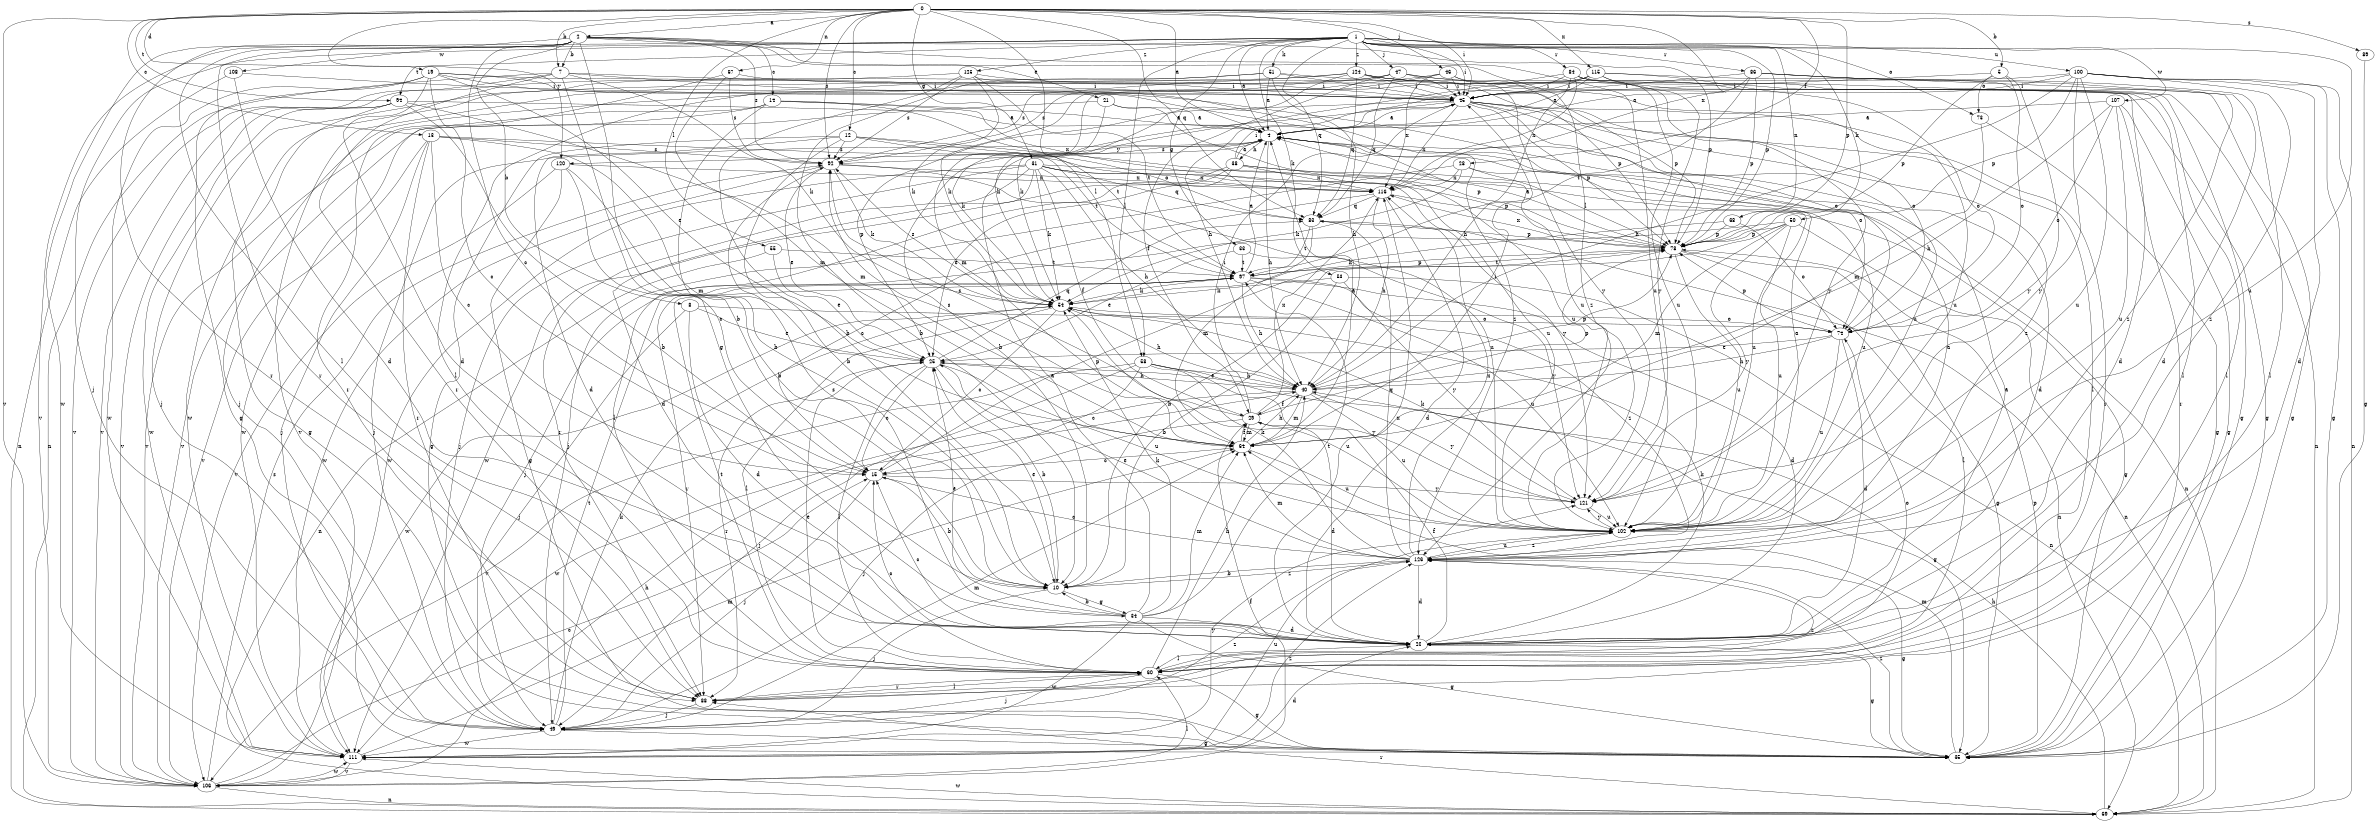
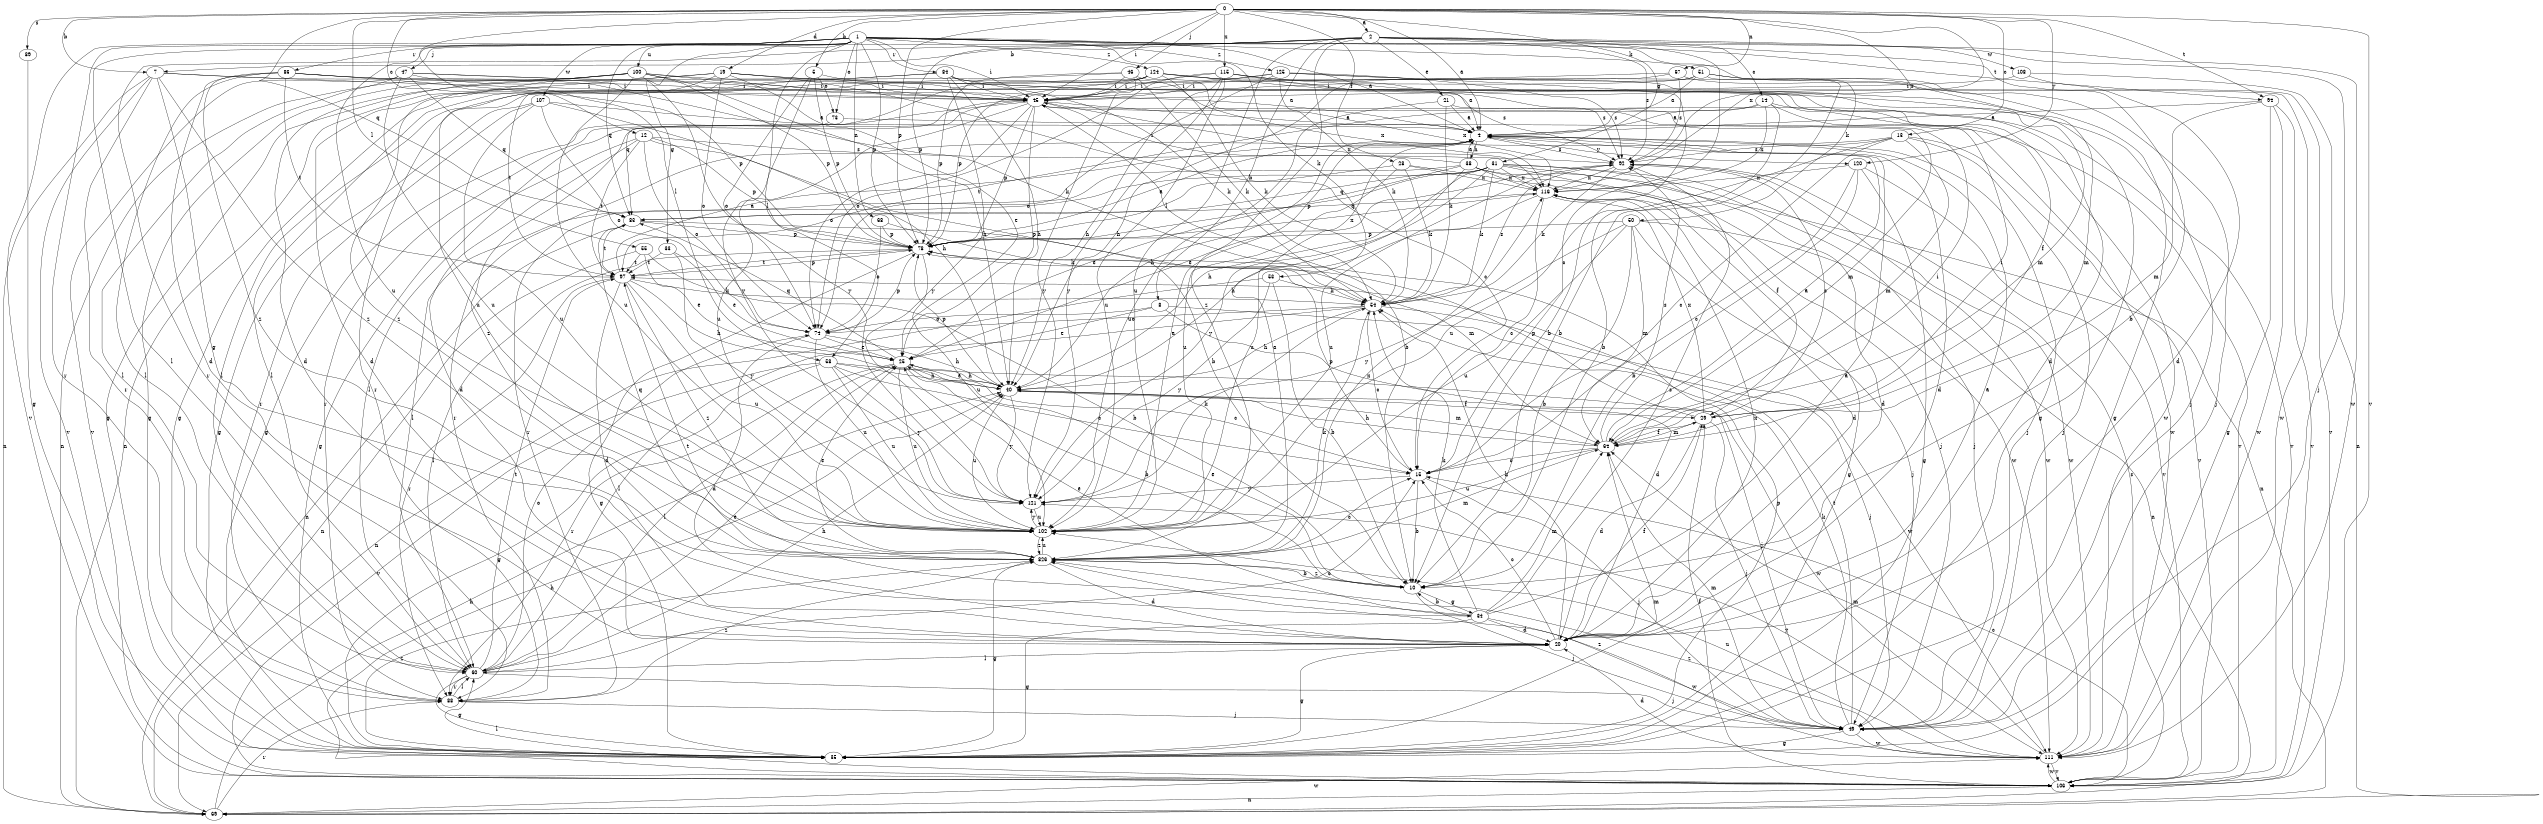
edge "12" -> "83": now "12" -> "74"
edge "94" -> "10": now "55" -> "10"
node "126": label "126" -> "826"
